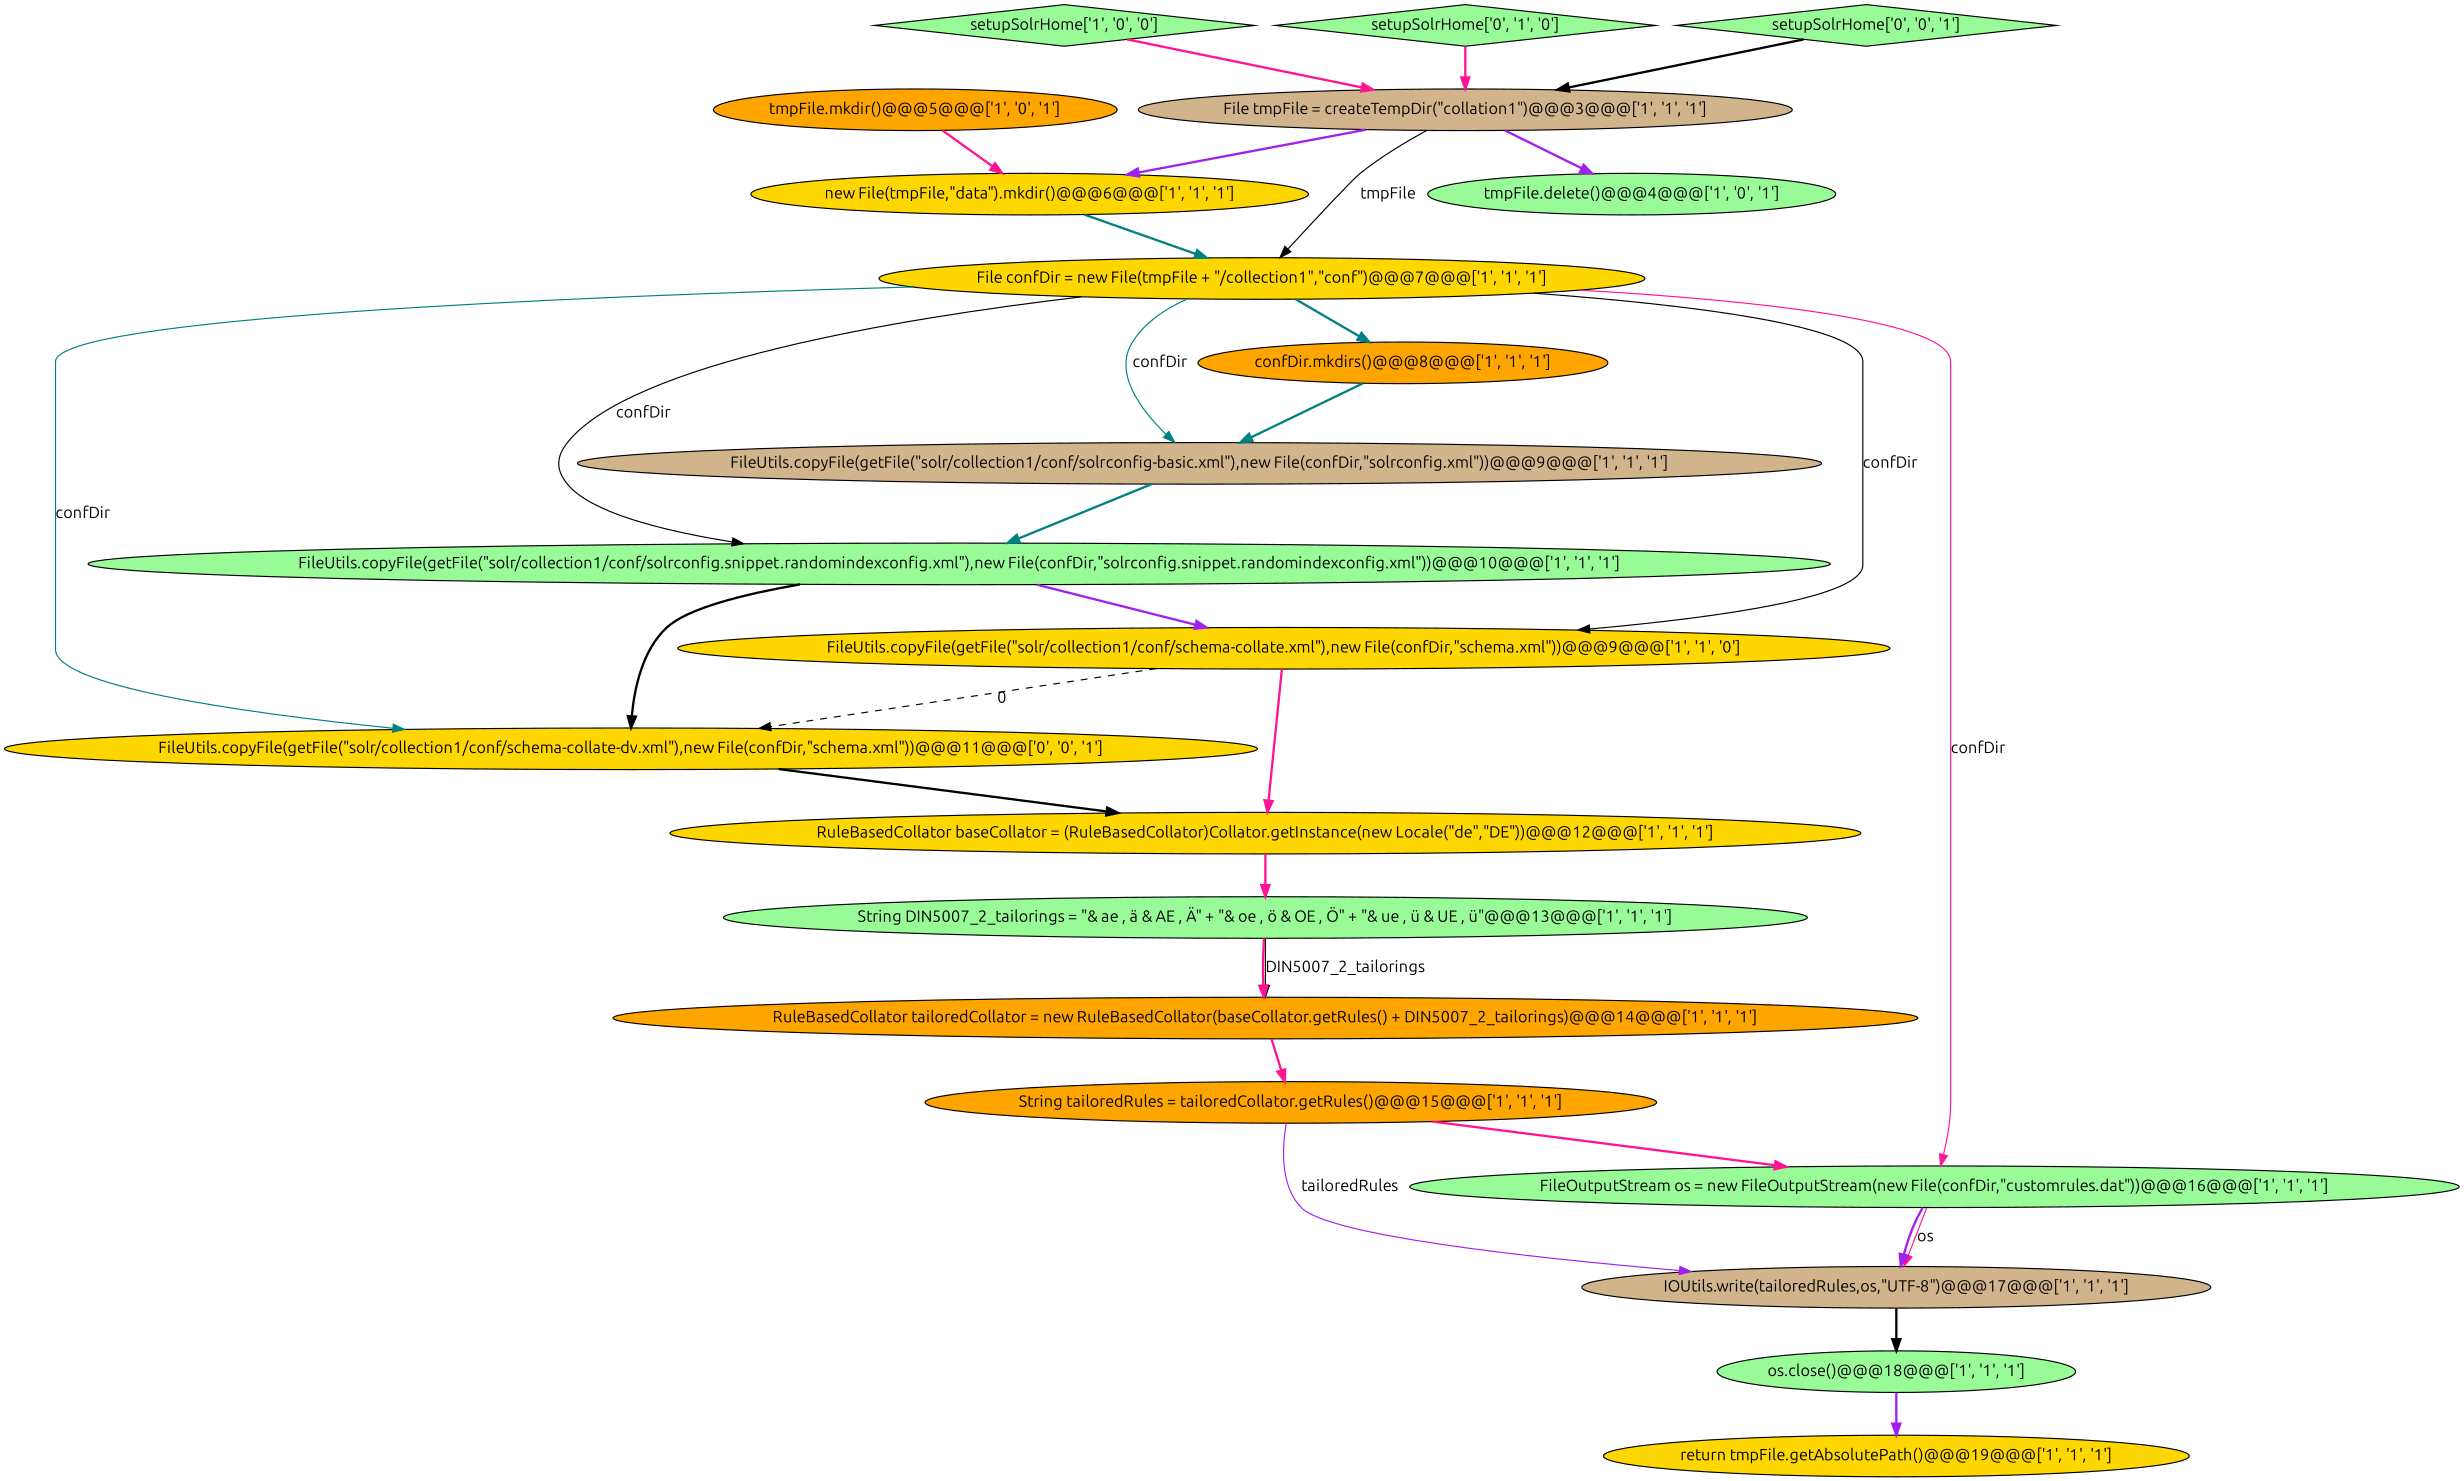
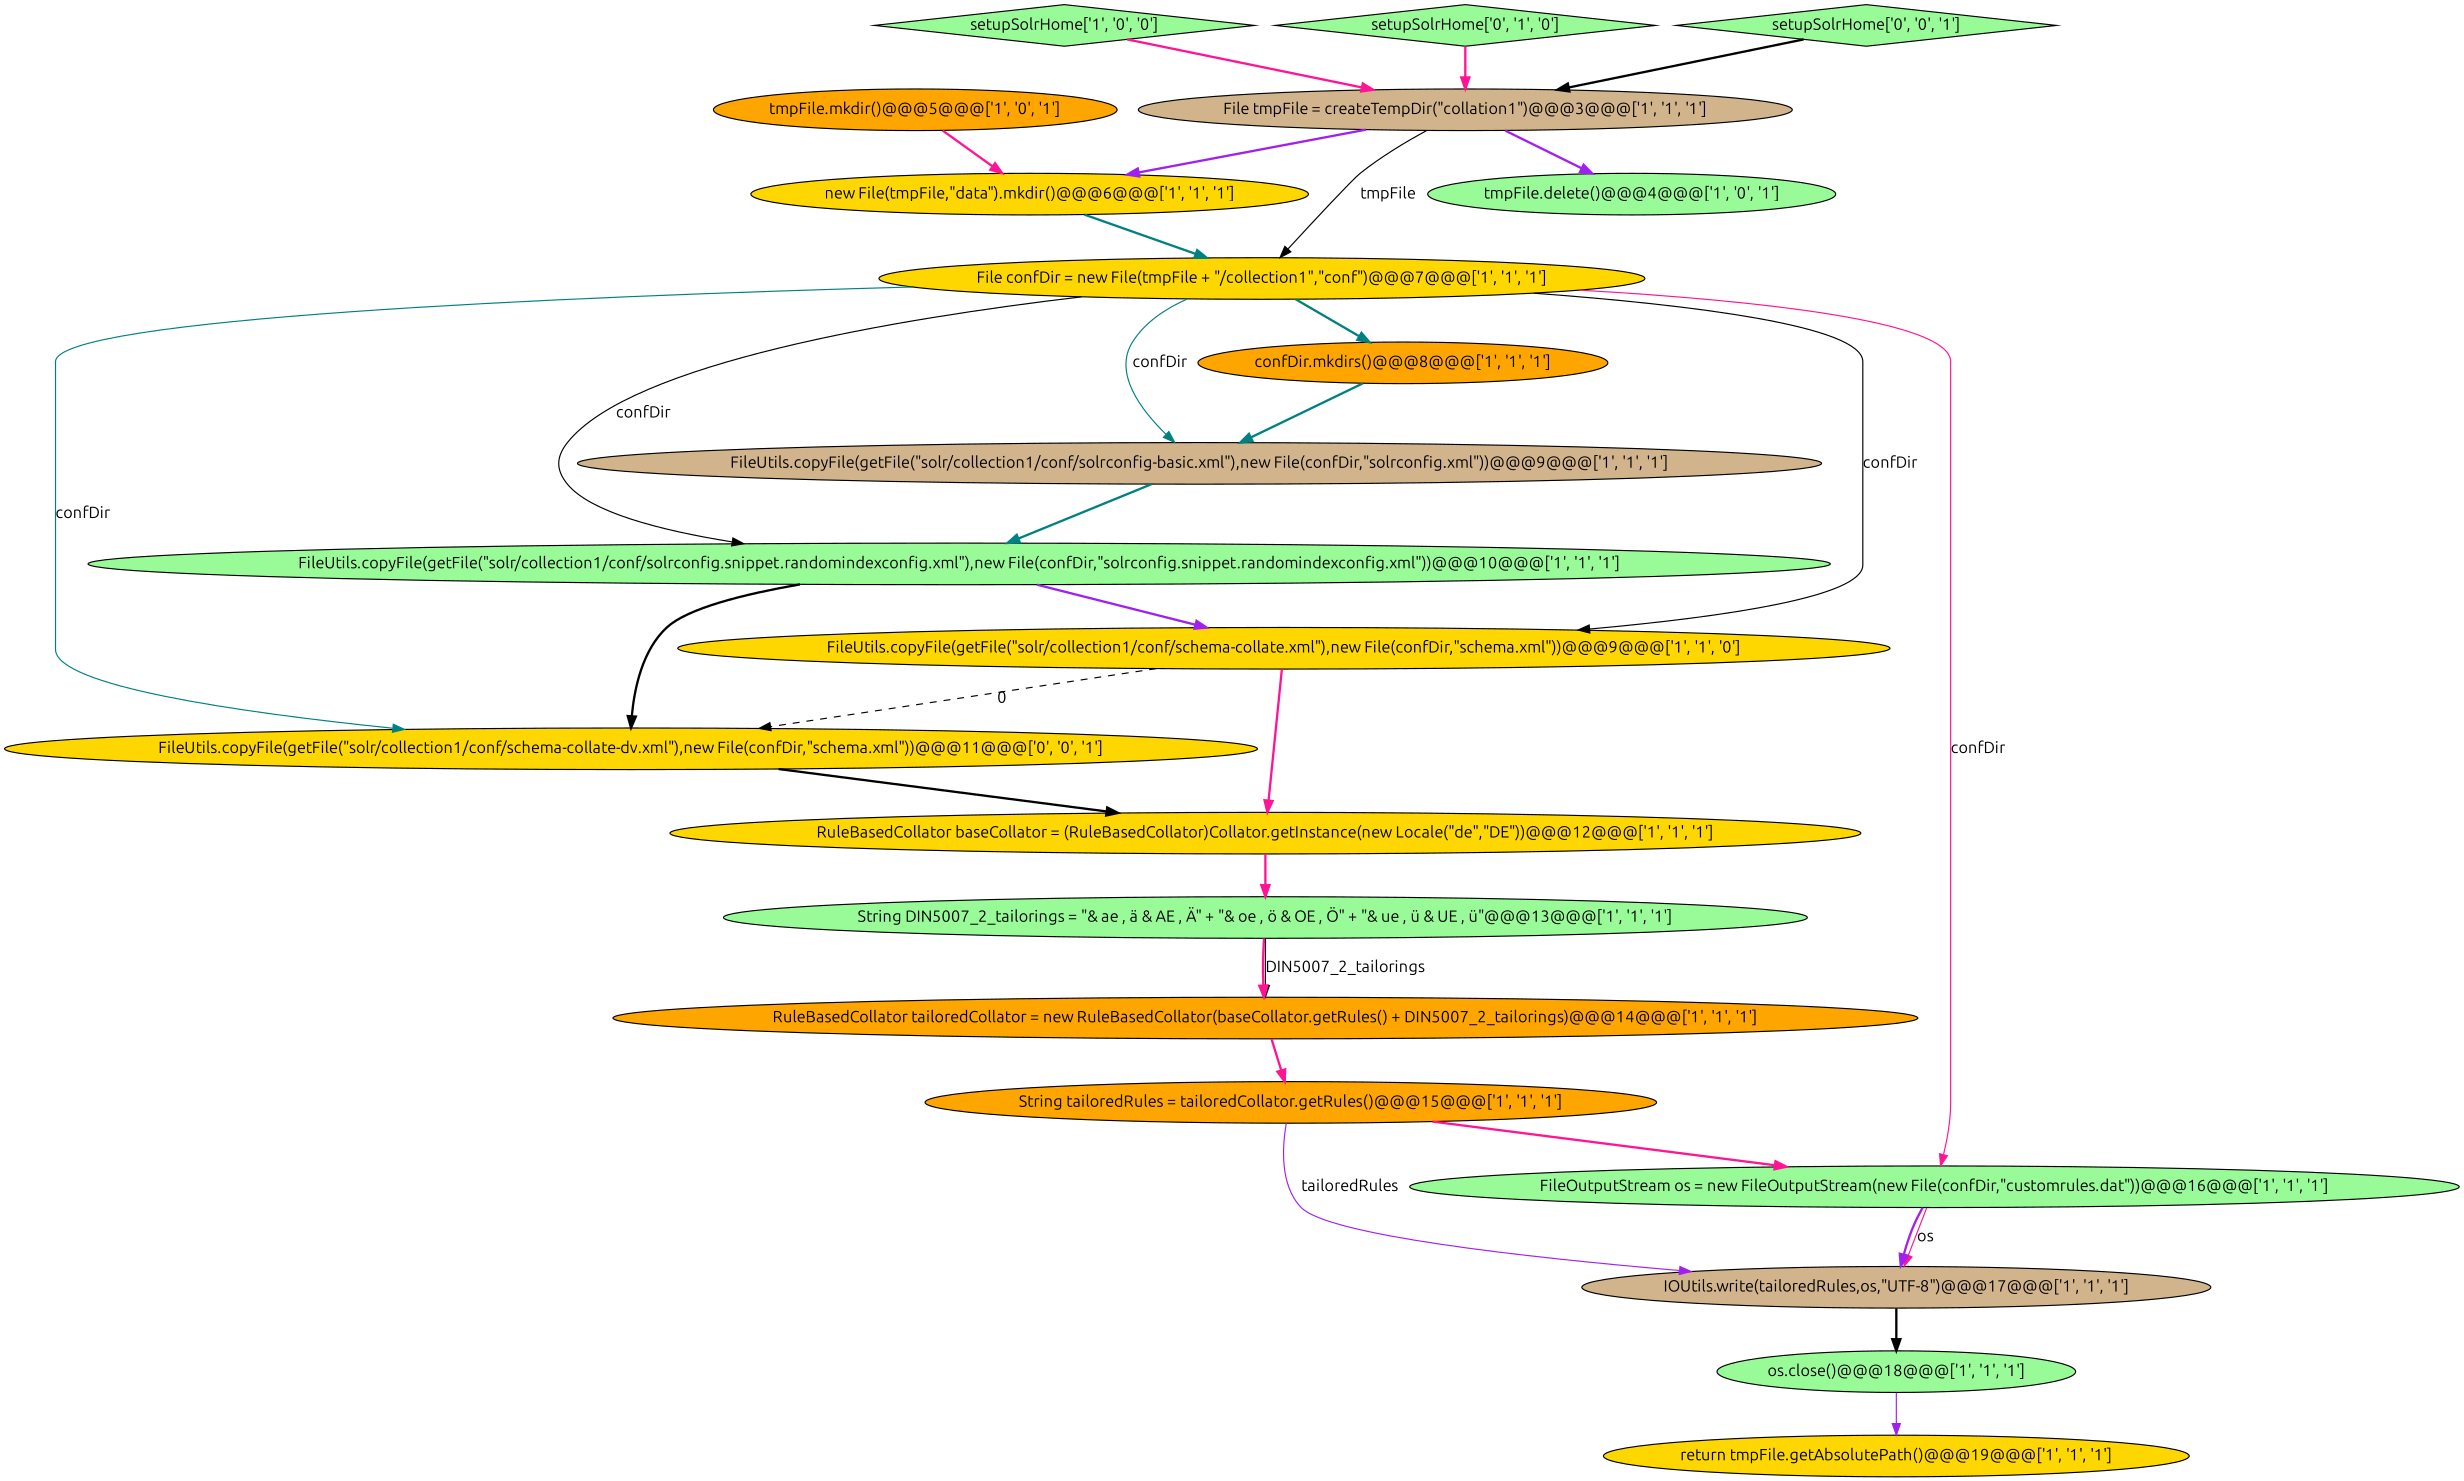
edge "os.close()@@@18@@@['1', '1', '1']" -> "return tmpFile.getAbsolutePath()@@@19@@@['1', '1', '1']": style bold -> solid
